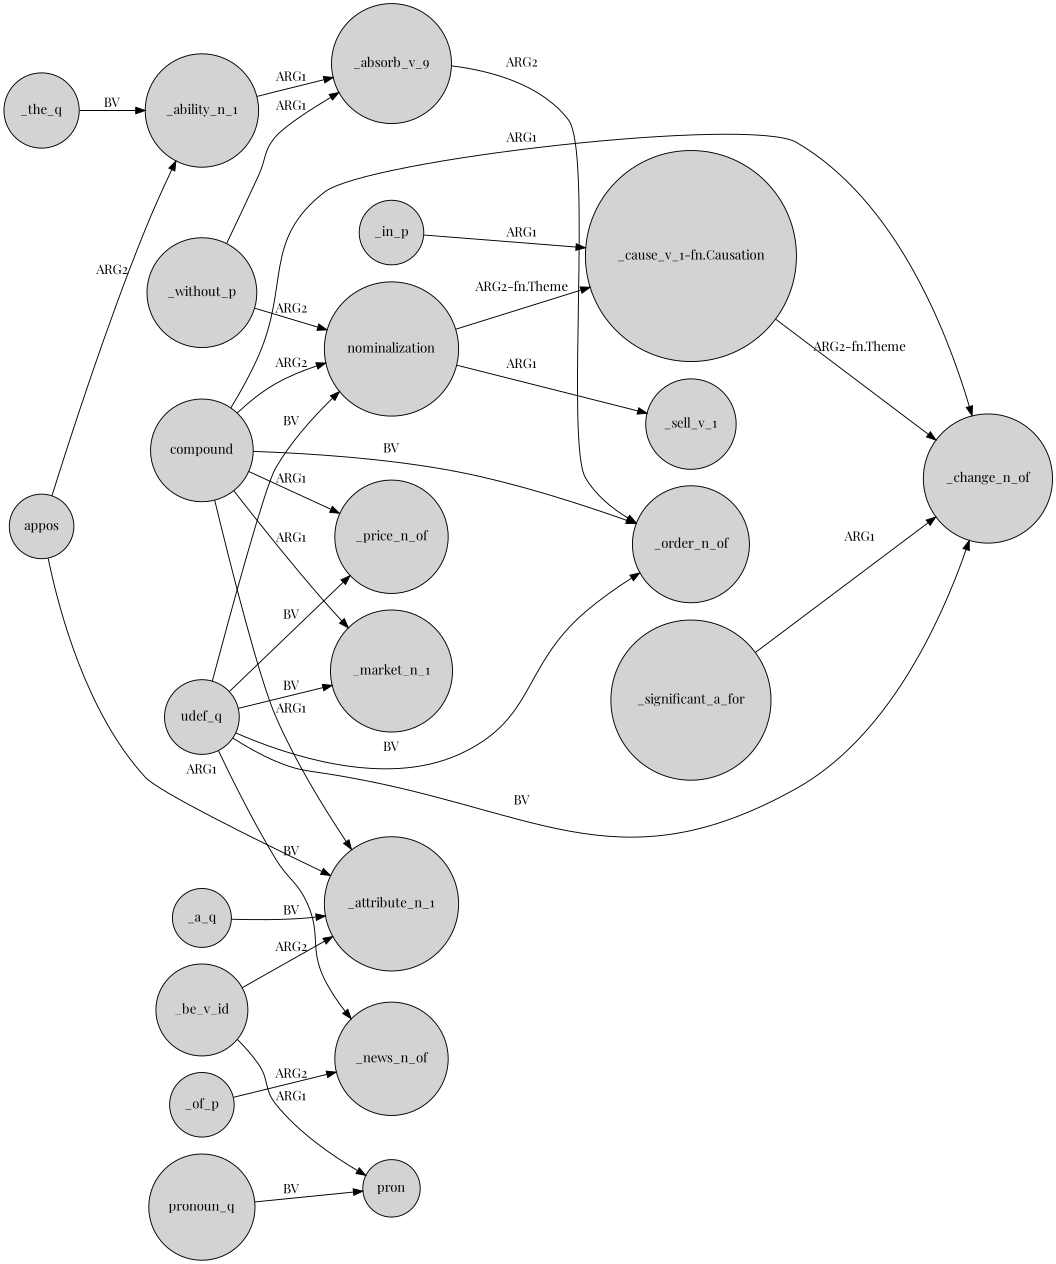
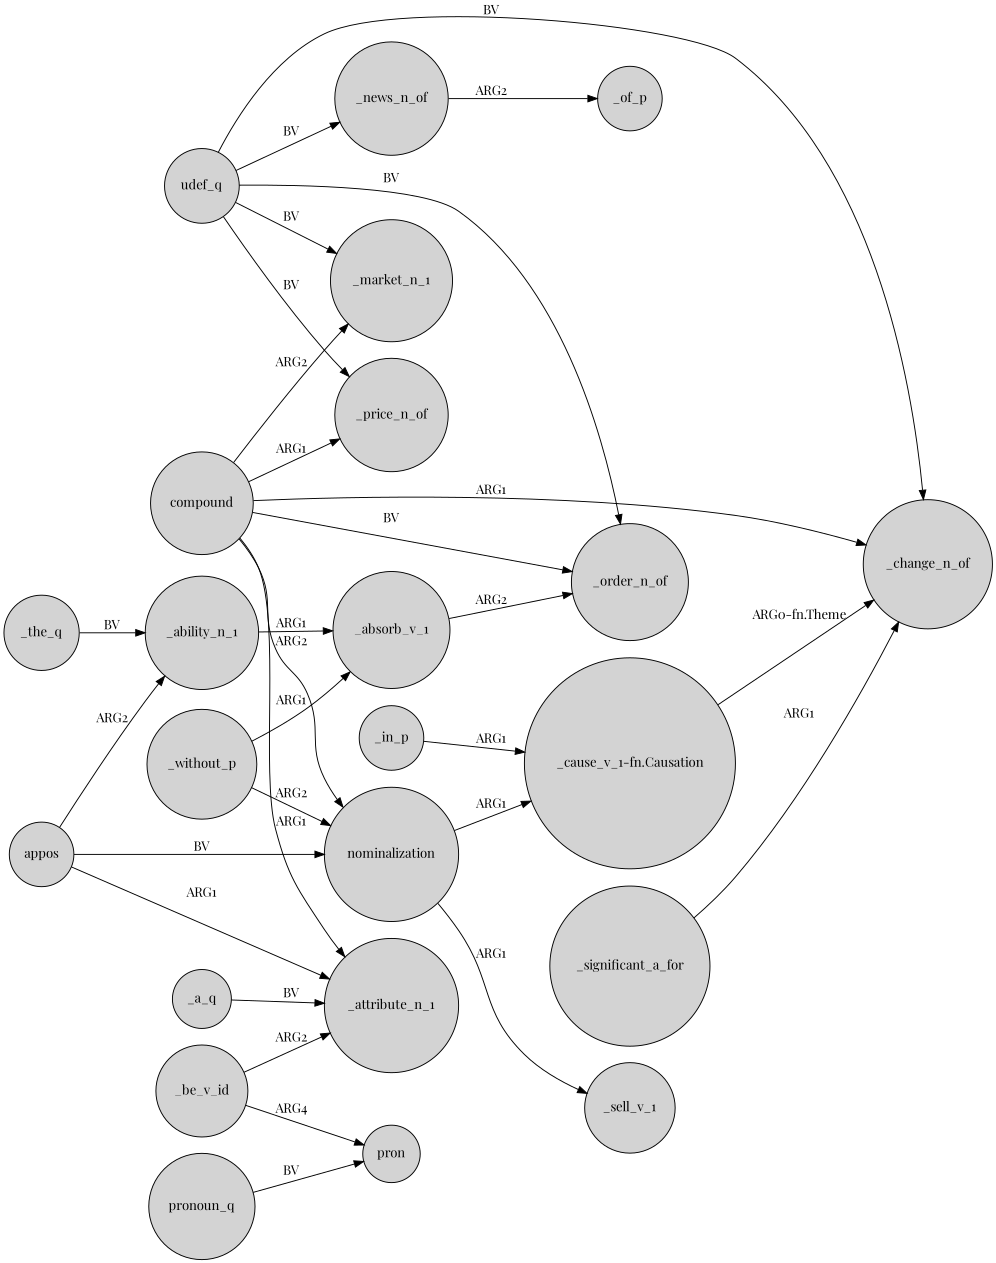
node "_absorb_v_9": label "_absorb_v_9" -> "_absorb_v_1"
edge "nominalization" -> "_cause_v_1-fn.Causation": label "ARG2-fn.Theme" -> "ARG1"
edge "_cause_v_1-fn.Causation" -> "_change_n_of": label "ARG2-fn.Theme" -> "ARG0-fn.Theme"
edge "udef_q" -> "nominalization": now "appos" -> "nominalization"
edge "compound" -> "_market_n_1": label "ARG1" -> "ARG2"
edge "_of_p" -> "_news_n_of": reversed
edge "_be_v_id" -> "pron": label "ARG1" -> "ARG4"
